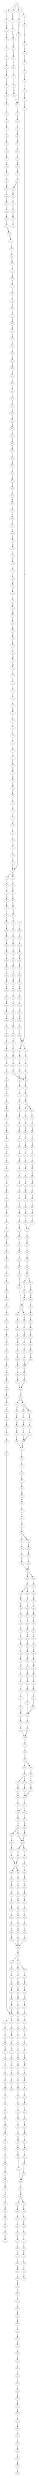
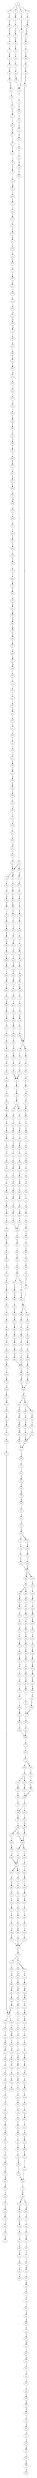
node "S92": added
